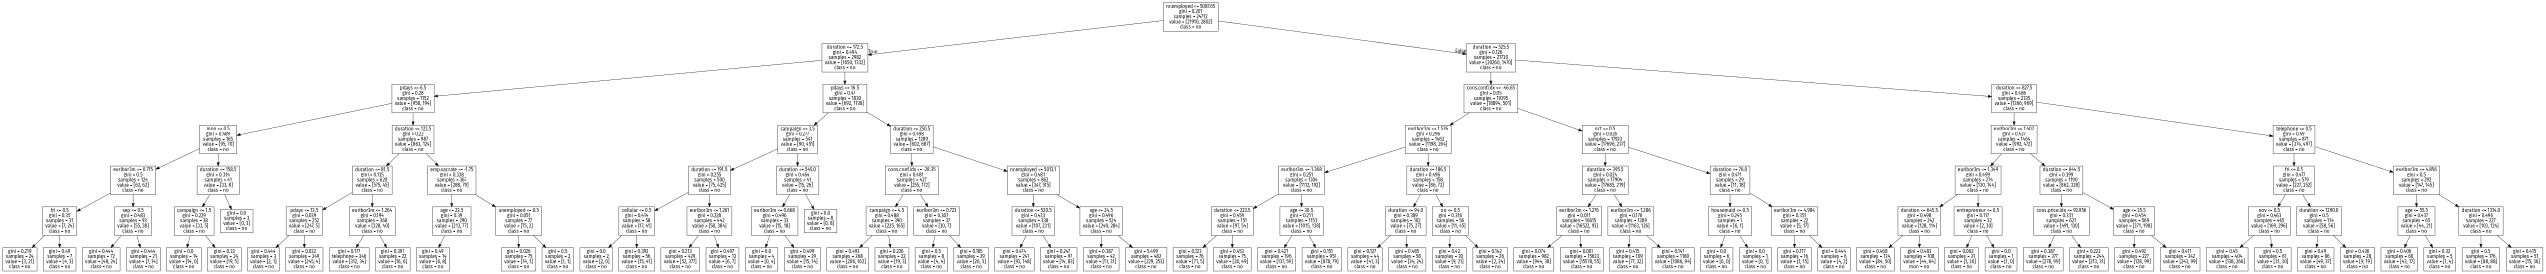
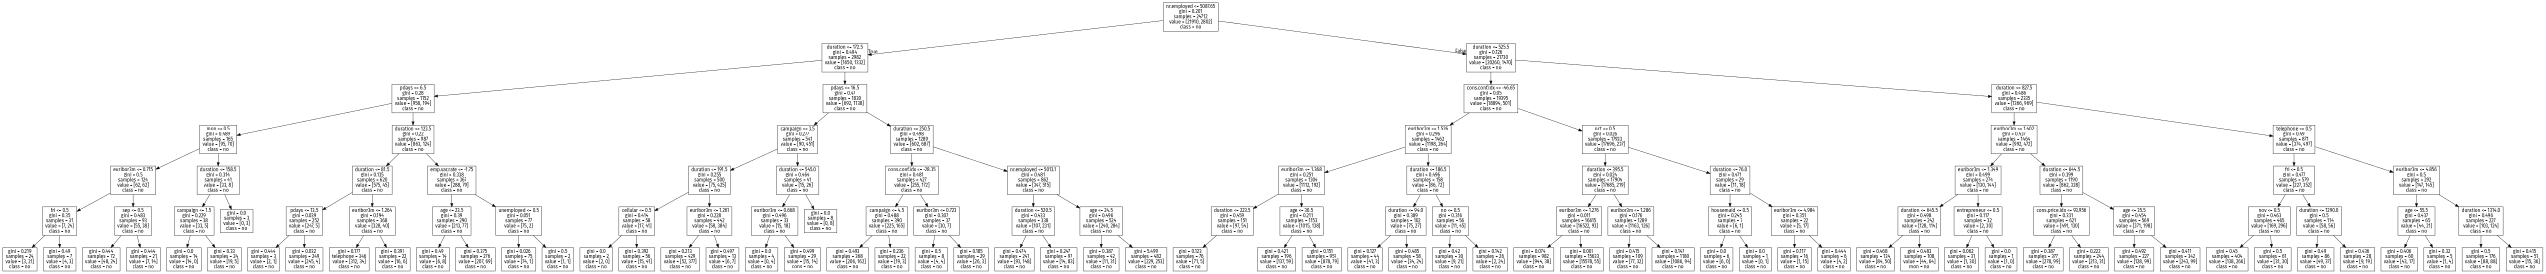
node "gini = 0.375 samples = 276 value = [207, 69] class = no": added
node "gini = 0.499 samples = 29 value = [15, 14] class = no": label "gini = 0.499 samples = 29 value = [15, 14] class = no" -> "gini = 0.499 samples = 29 value = [15, 14] cons = no"
node "gini = 0.453 samples = 75 value = [26, 49] class = no": removed
